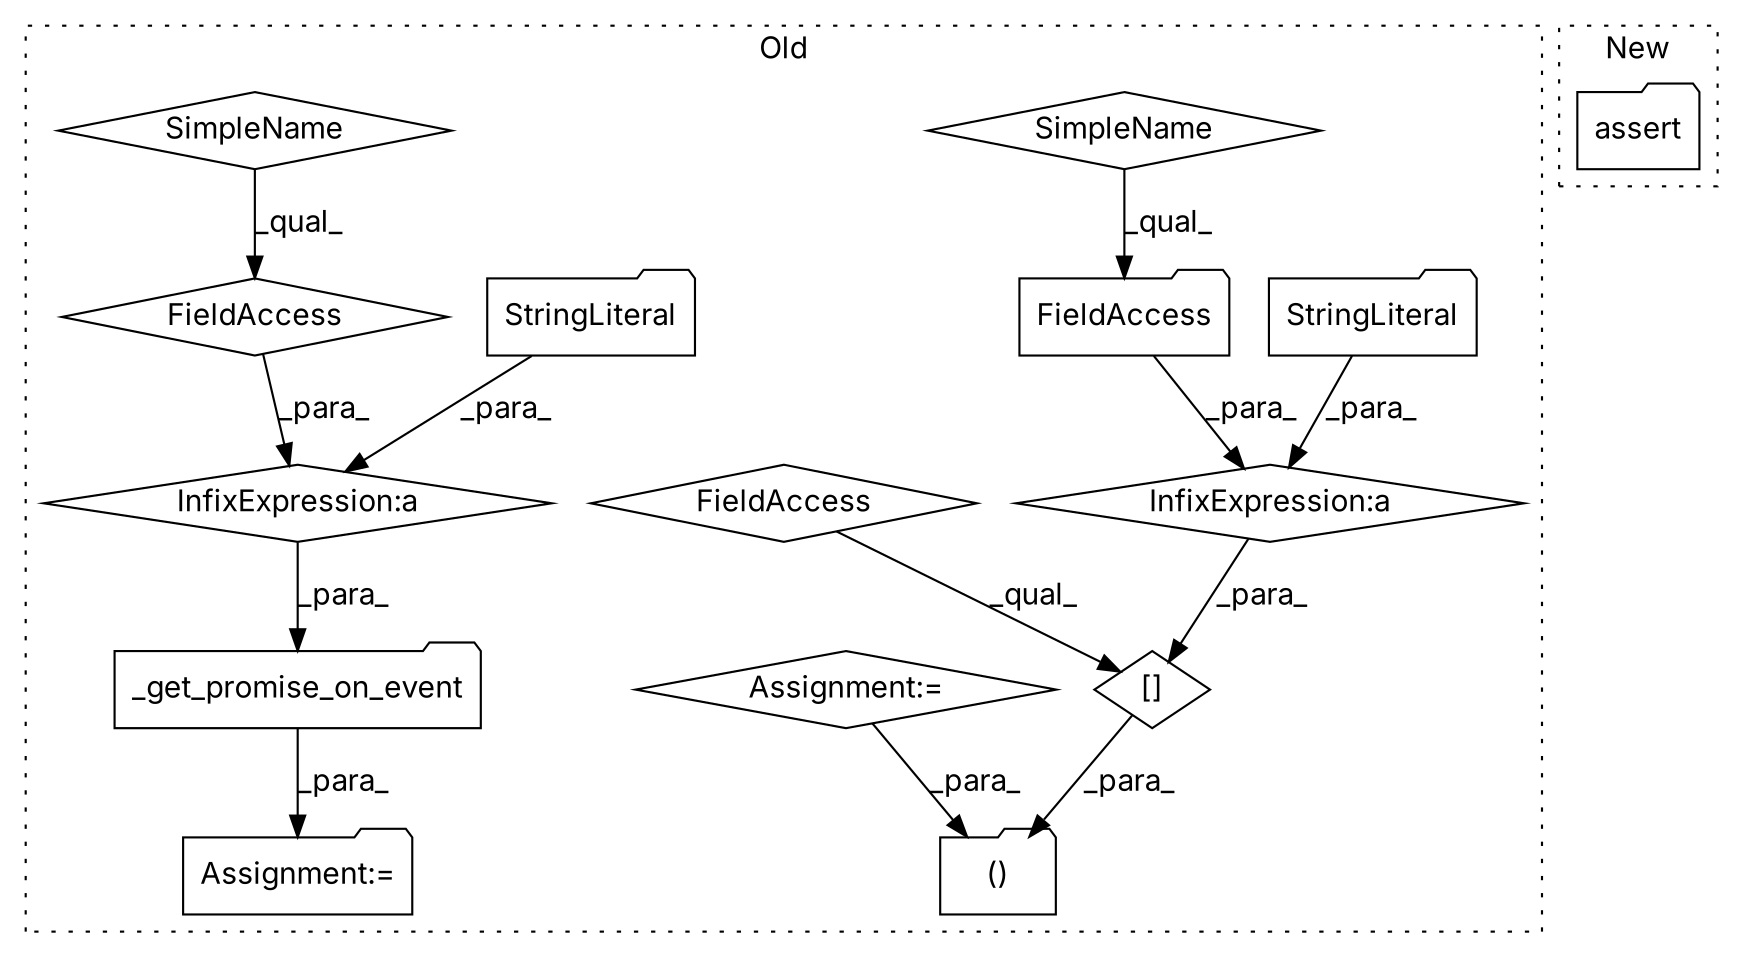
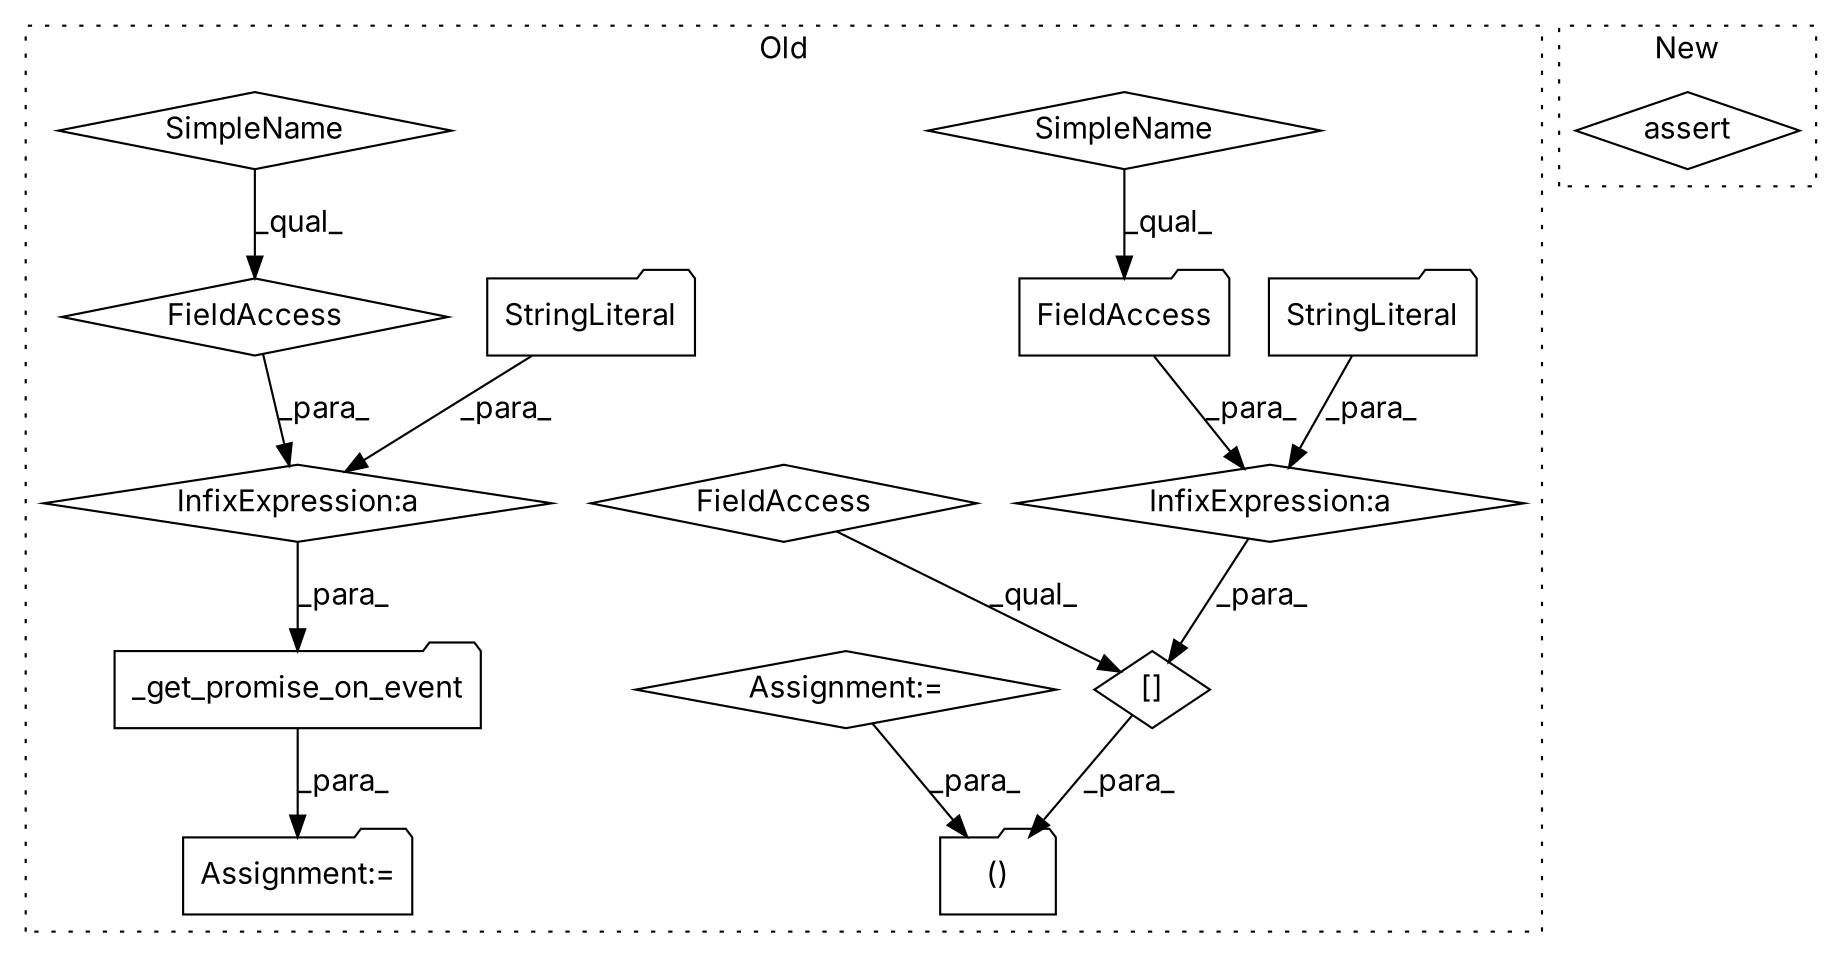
node "assert": shape folder -> diamond
